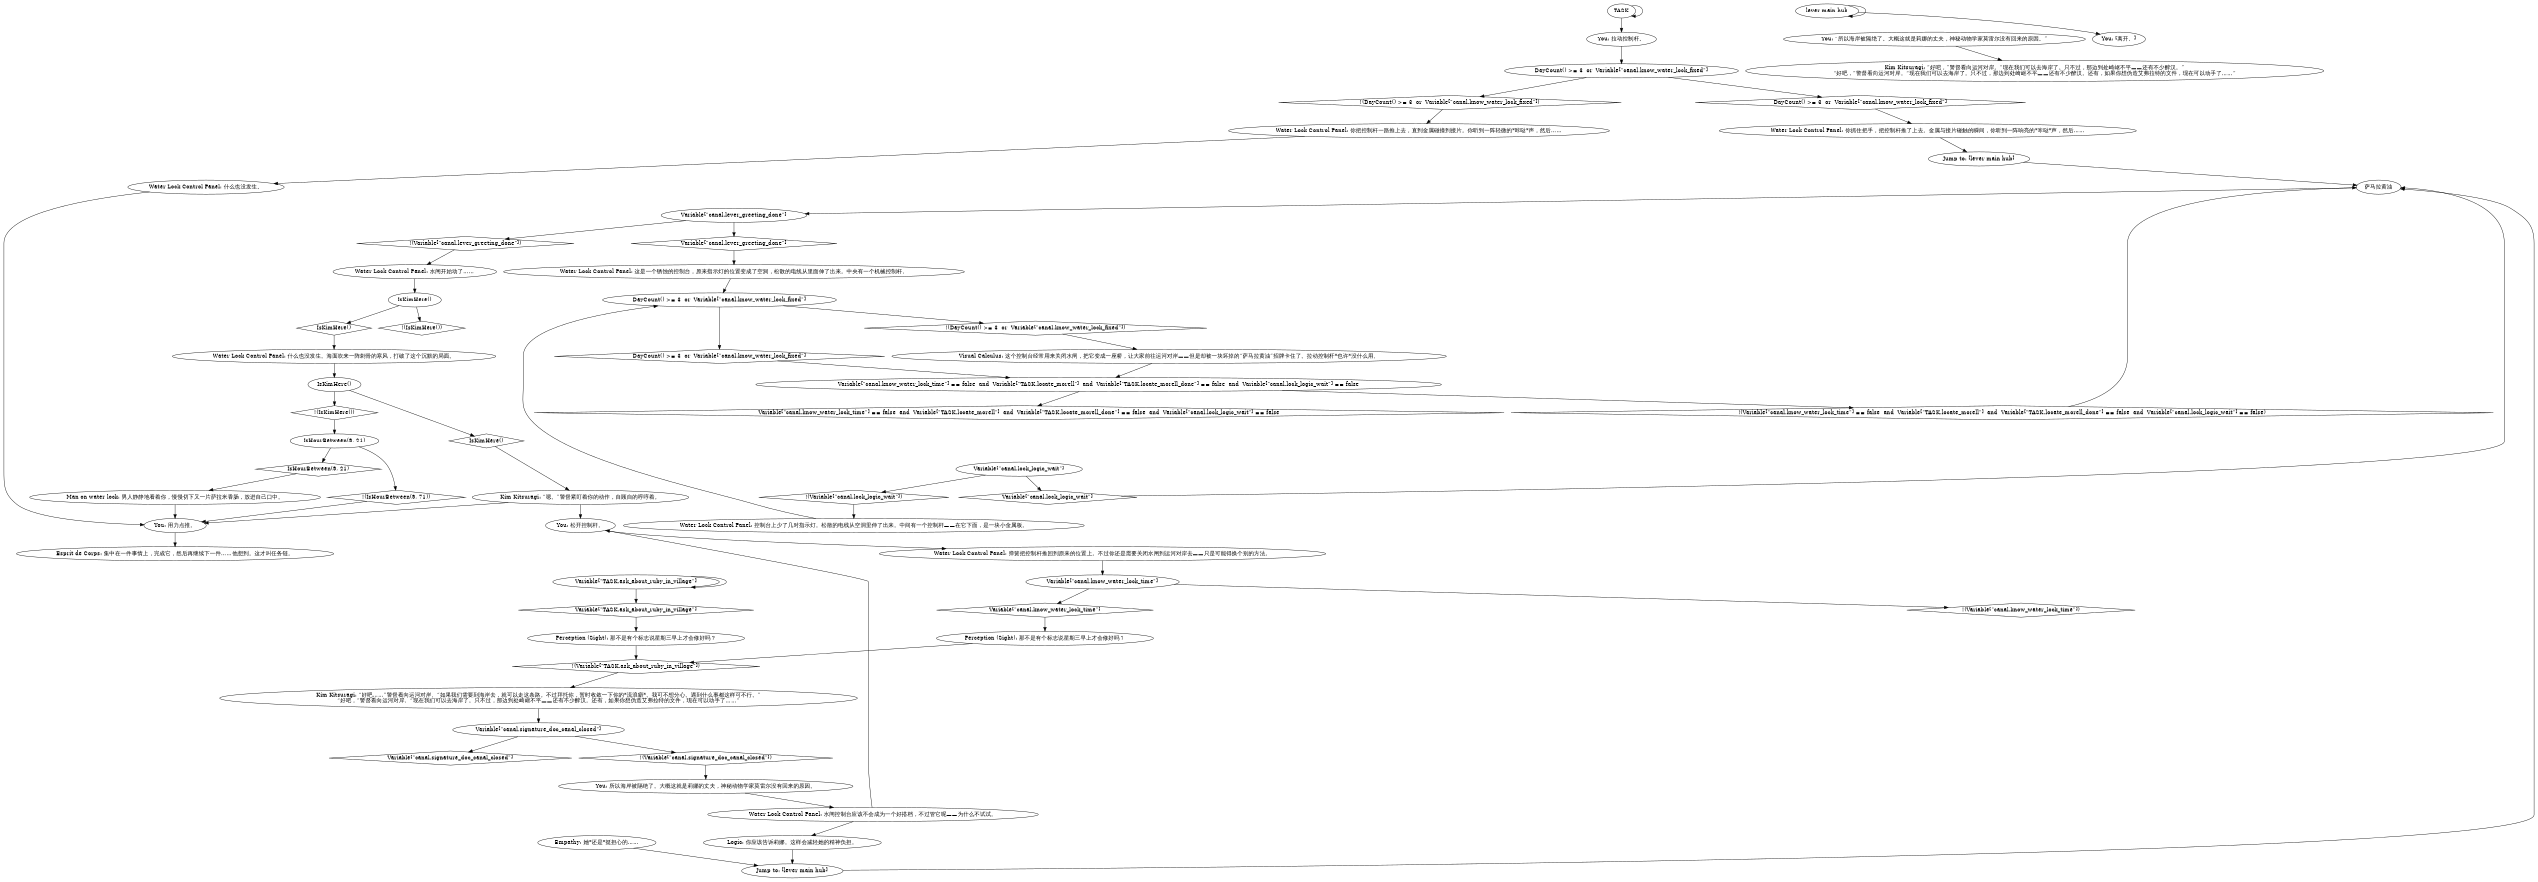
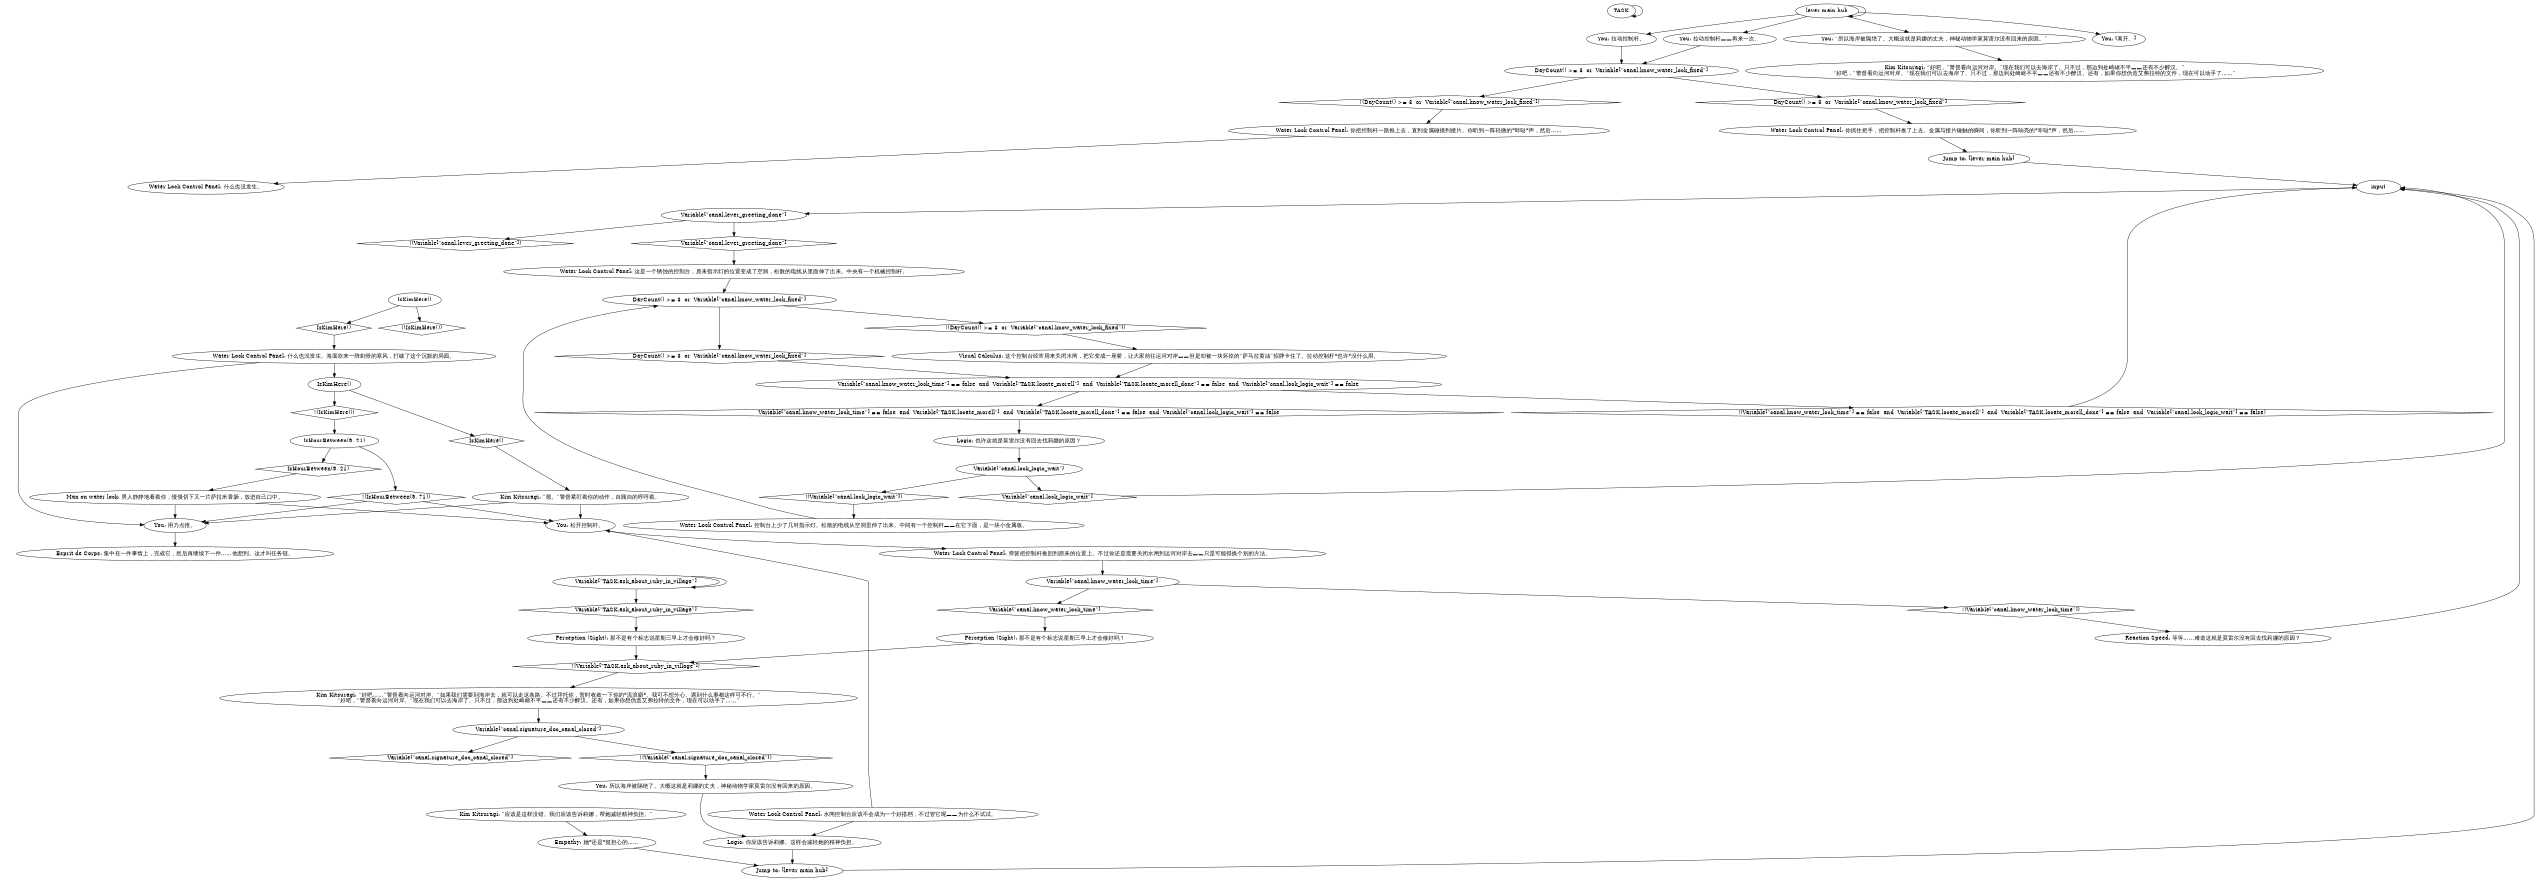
edge "TASK" -> "You: 拉动控制杆。": now "lever main hub" -> "You: 拉动控制杆。"
edge "lever main hub" -> "You: “所以海岸被隔绝了。大概这就是莉娜的丈夫，神秘动物学家莫雷尔没有回来的原因。”": added
node "You: 拉动控制杆——再来一次。": added
node "萨马拉黄油": label "萨马拉黄油" -> "input"
node "Water Lock Control Panel: 水闸开始动了……": removed
edge "Water Lock Control Panel: 什么也没发生。" -> "You: 用力点推。": now "Water Lock Control Panel: 什么也没发生。海面吹来一阵刺骨的寒风，打破了这个沉默的局面。" -> "You: 用力点推。"
node "Logic: 也许这就是莫雷尔没有回去找莉娜的原因？": added
edge "!(IsHourBetween(9, 71))" -> "You: 松开控制杆。": added
edge "Man on water lock: 男人静静地看着你，慢慢切下又一片萨拉米香肠，放进自己口中。" -> "You: 松开控制杆。": added
node "Reaction Speed: 等等……难道这就是莫雷尔没有回去找莉娜的原因？": added
edge "You: 所以海岸被隔绝了。大概这就是莉娜的丈夫，神秘动物学家莫雷尔没有回来的原因。" -> "Water Lock Control Panel: 水闸控制台应该不会成为一个好搭档，不过管它呢——为什么不试试。": now "You: 所以海岸被隔绝了。大概这就是莉娜的丈夫，神秘动物学家莫雷尔没有回来的原因。" -> "Logic: 你应该告诉莉娜。这样会减轻她的精神负担。"
node "Kim Kitsuragi: “应该是这样没错。我们应该告诉莉娜，帮她减轻精神负担。”": added
